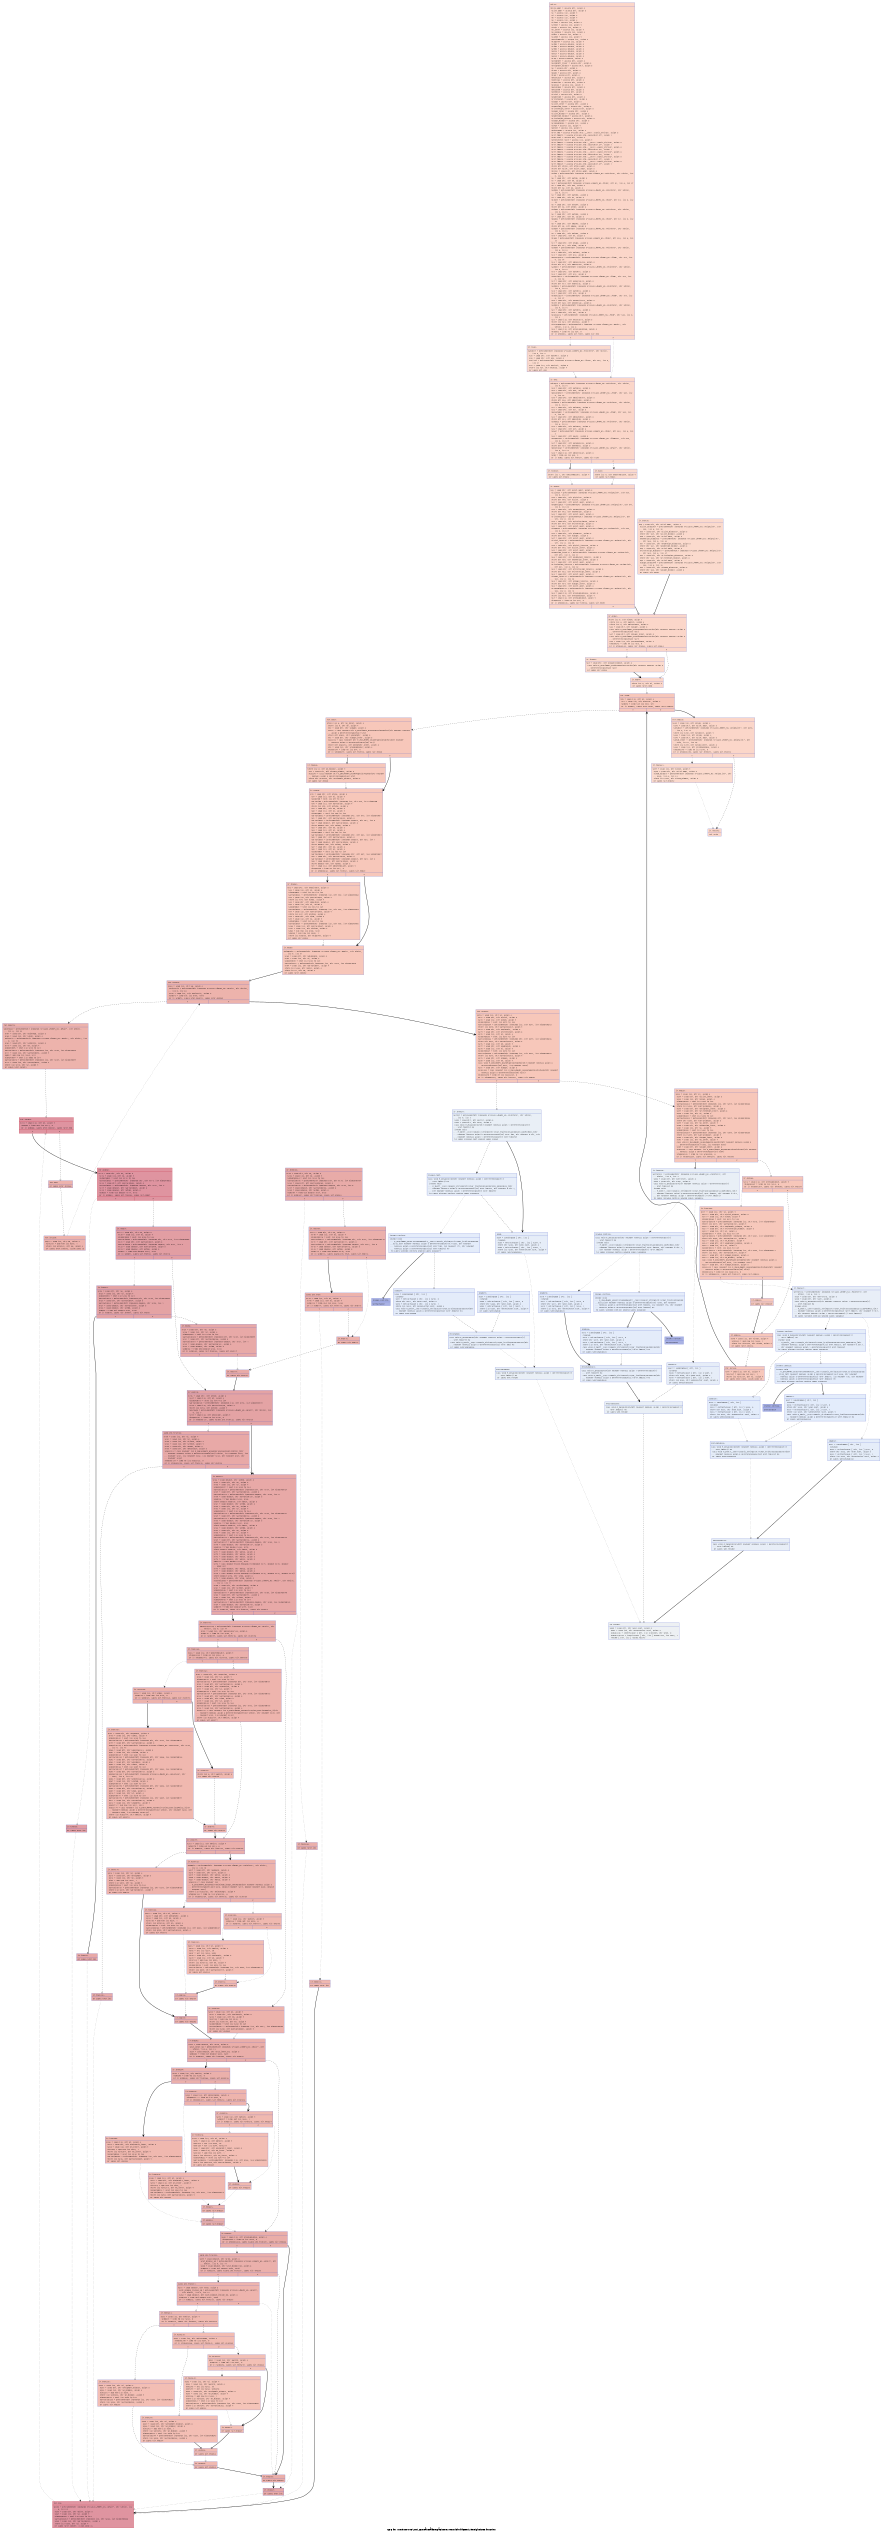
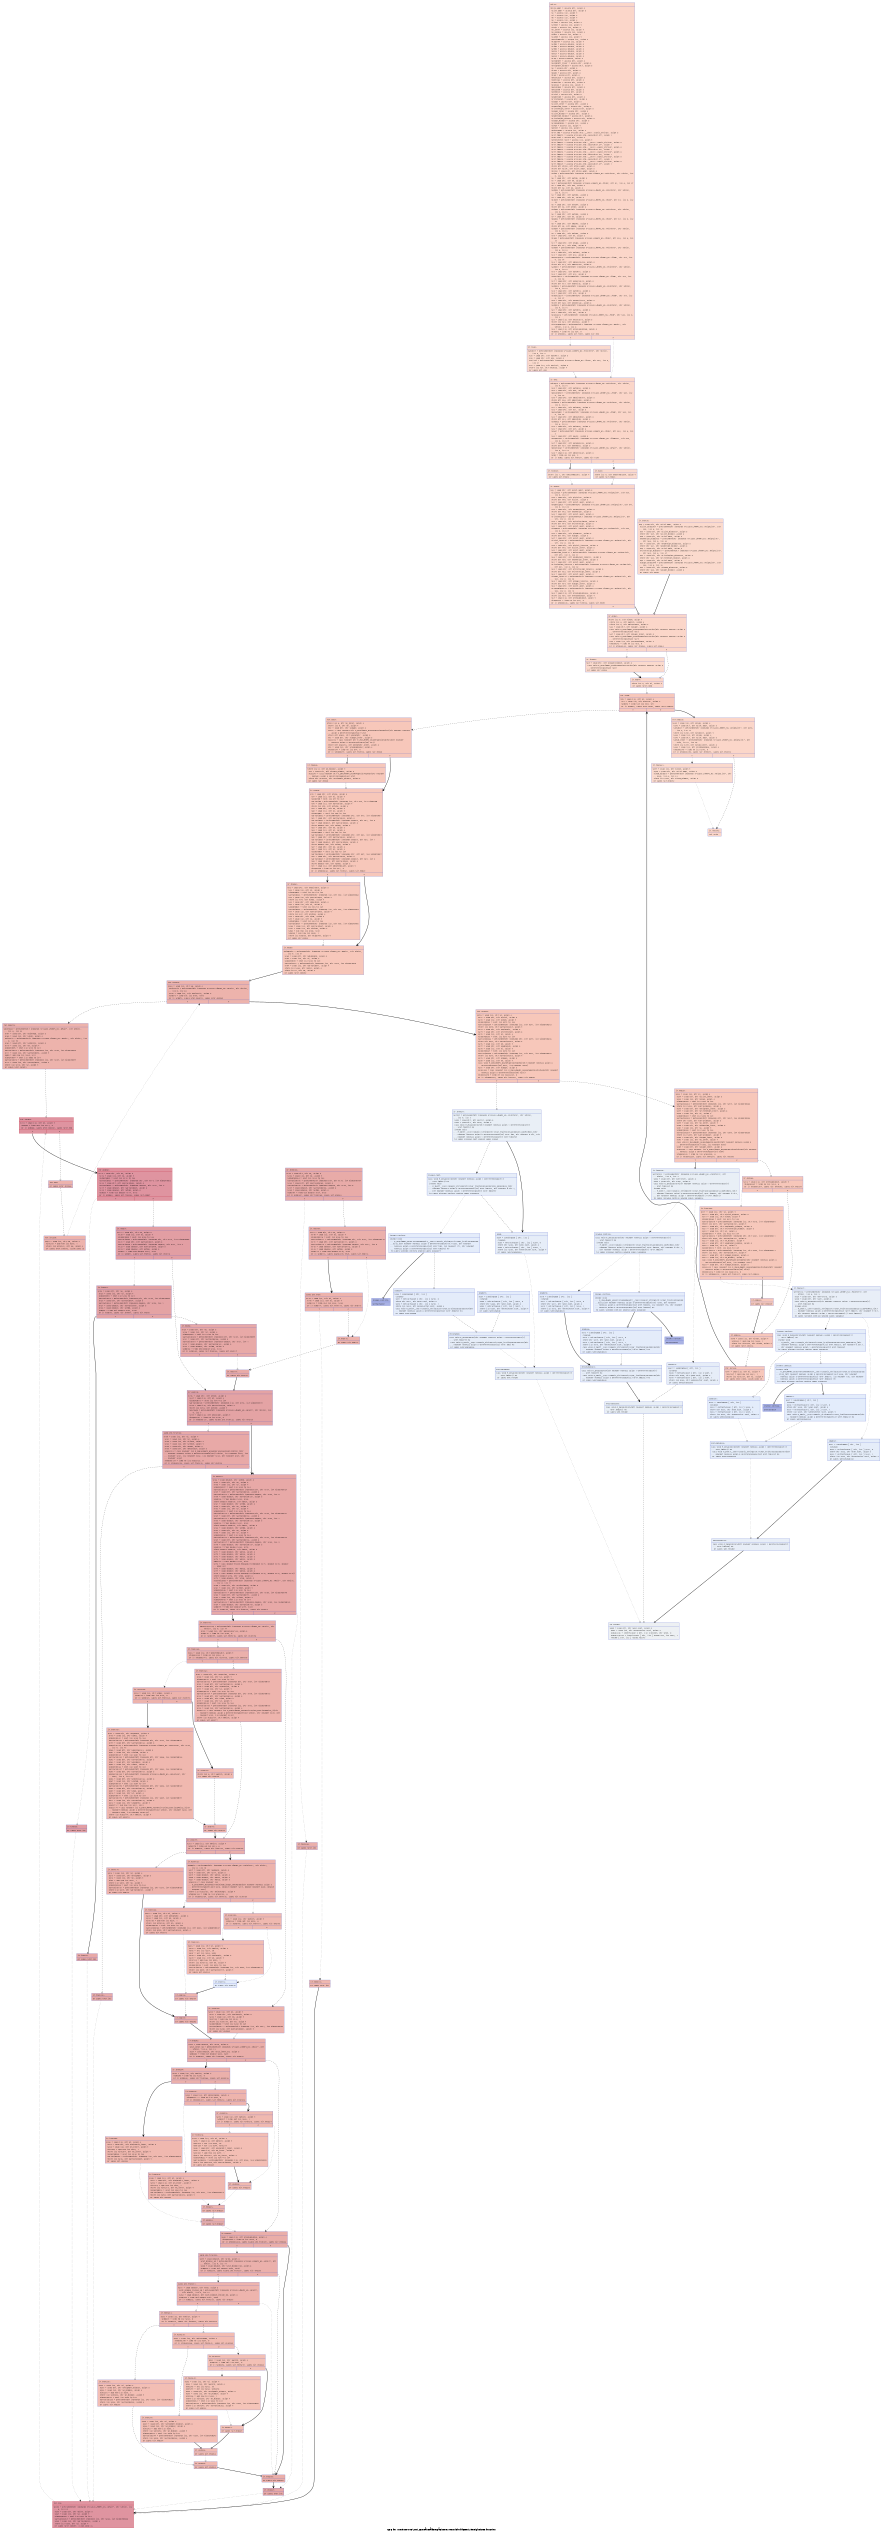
node "if.end195:": fillcolor #de614d70 -> #c1d4f470
